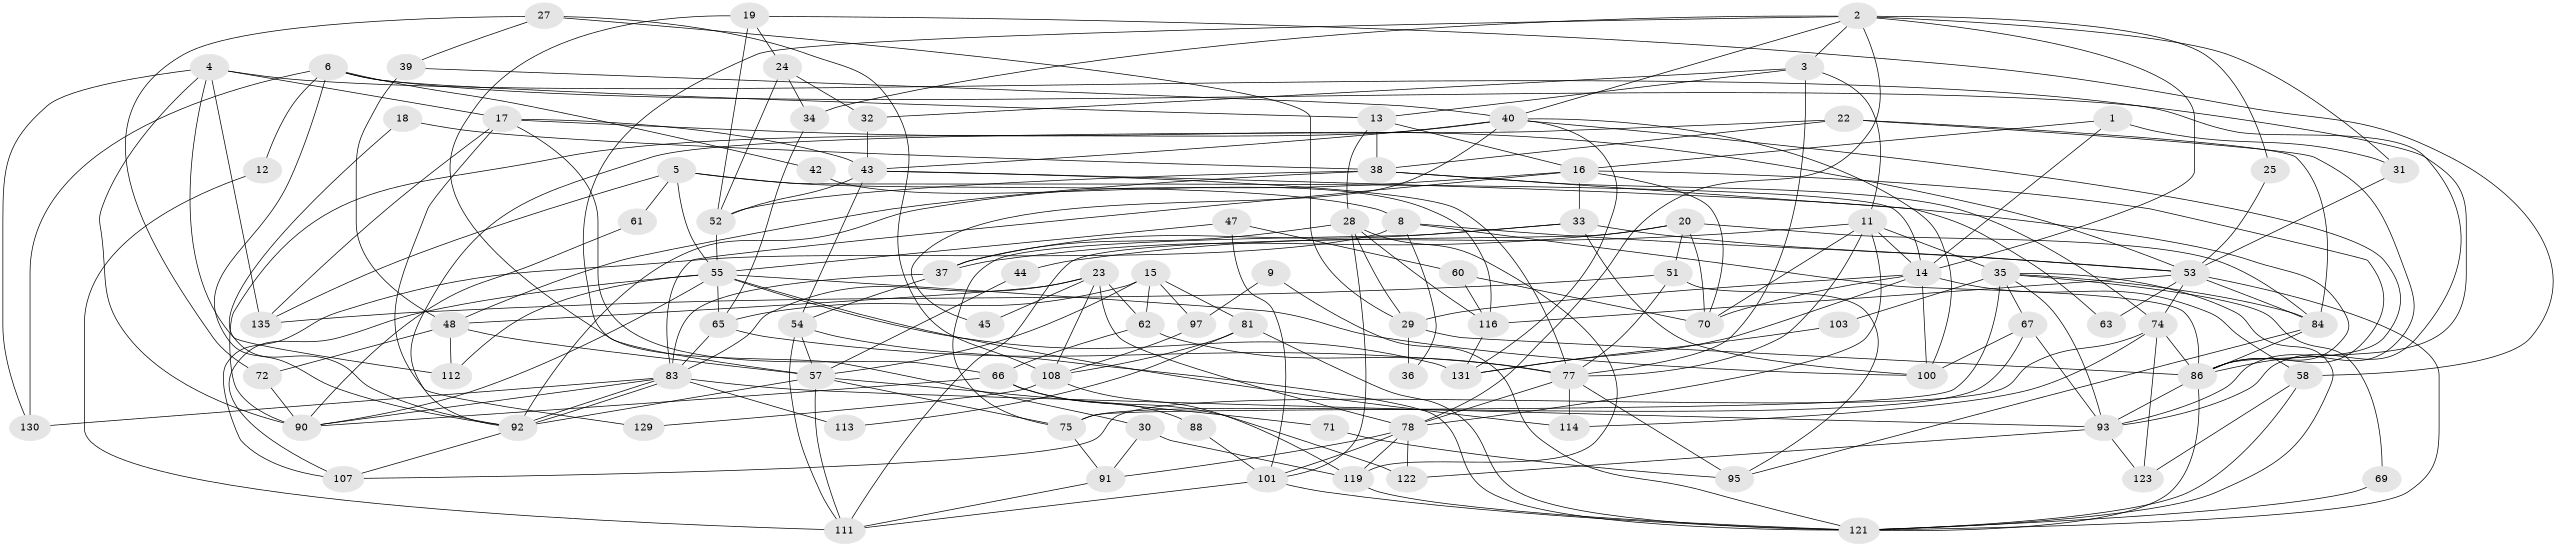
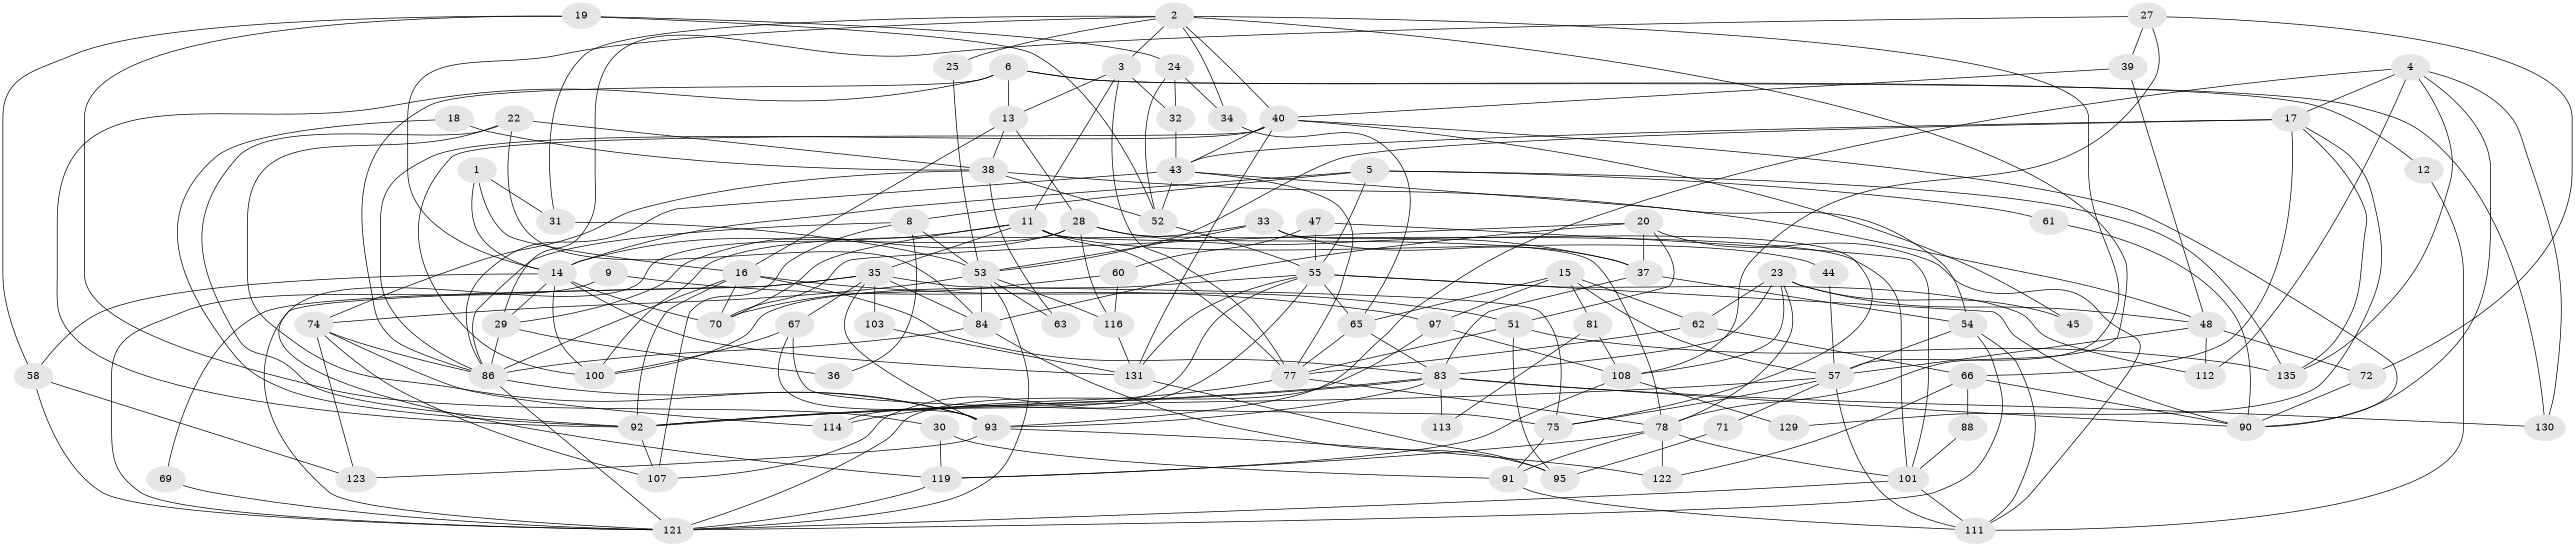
node "42": removed
edge "16" -- "33": now "16" -- "51"
edge "77" -- "95": now "131" -- "95"
edge "81" -- "121": now "97" -- "121"
